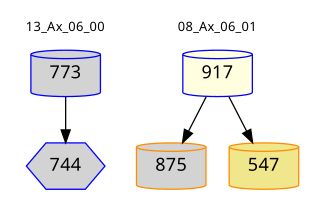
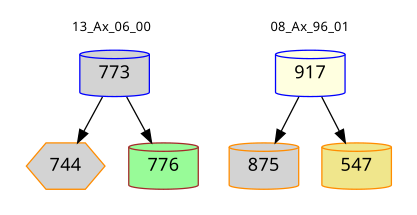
cluster "08_Ax_06_01": label "08_Ax_06_01" -> "08_Ax_96_01"
node "744": color blue -> darkorange
node "776": added
